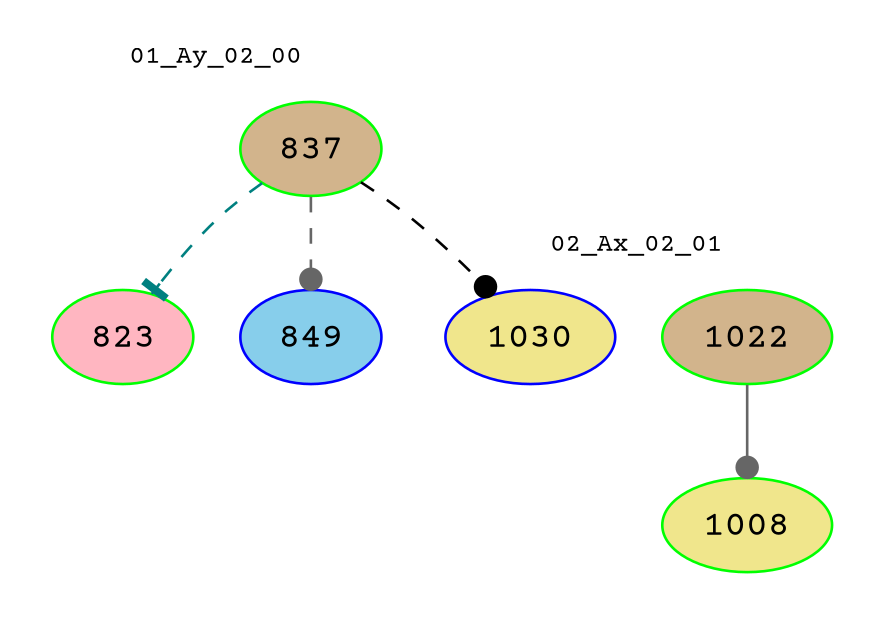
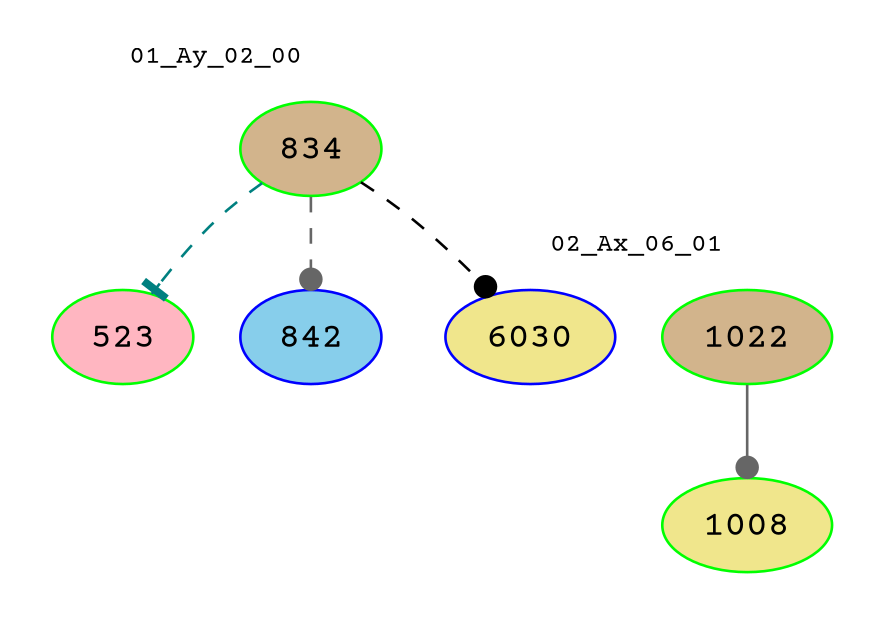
node "837": label "837" -> "834"
cluster "02_Ax_02_01": label "02_Ax_02_01" -> "02_Ax_06_01"
node "823": label "823" -> "523"
node "849": label "849" -> "842"
node "1030": label "1030" -> "6030"
